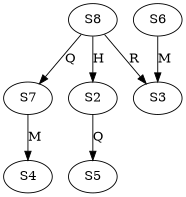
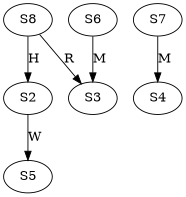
edge "S8" -> "S7": removed, label "Q"
edge "S2" -> "S5": label "Q" -> "W"
